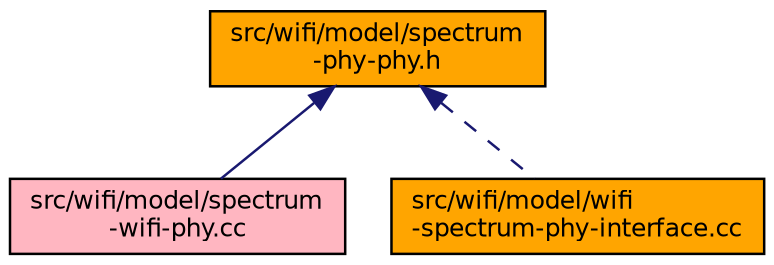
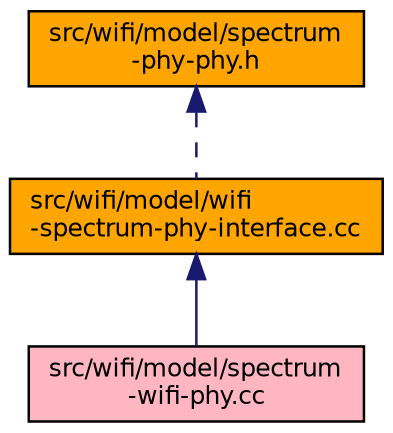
edge "src/wifi/model/spectrum -wifi-phy.cc" -> "src/wifi/model/spectrum -phy-phy.h": now "src/wifi/model/spectrum -wifi-phy.cc" -> "src/wifi/model/wifi -spectrum-phy-interface.cc"
